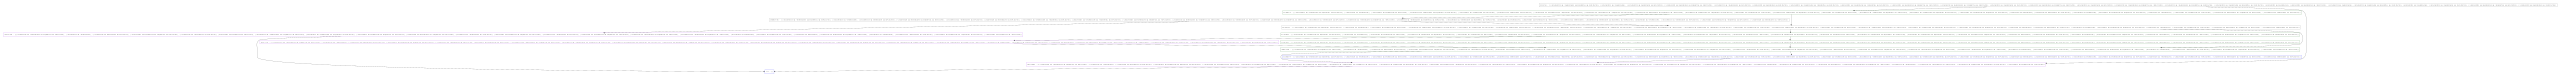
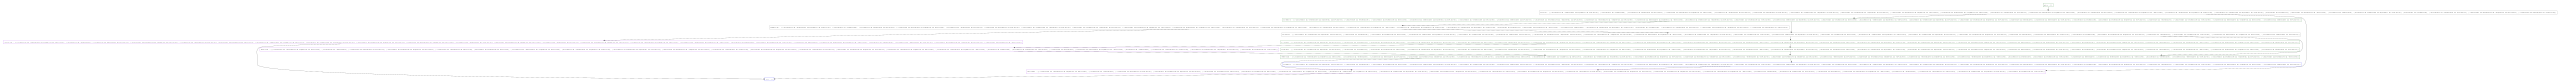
node "entry - []": added
